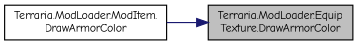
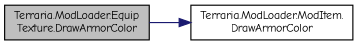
edge "Terraria.ModLoader.ModItem. DrawArmorColor" -> "Terraria.ModLoader.Equip Texture.DrawArmorColor": reversed
